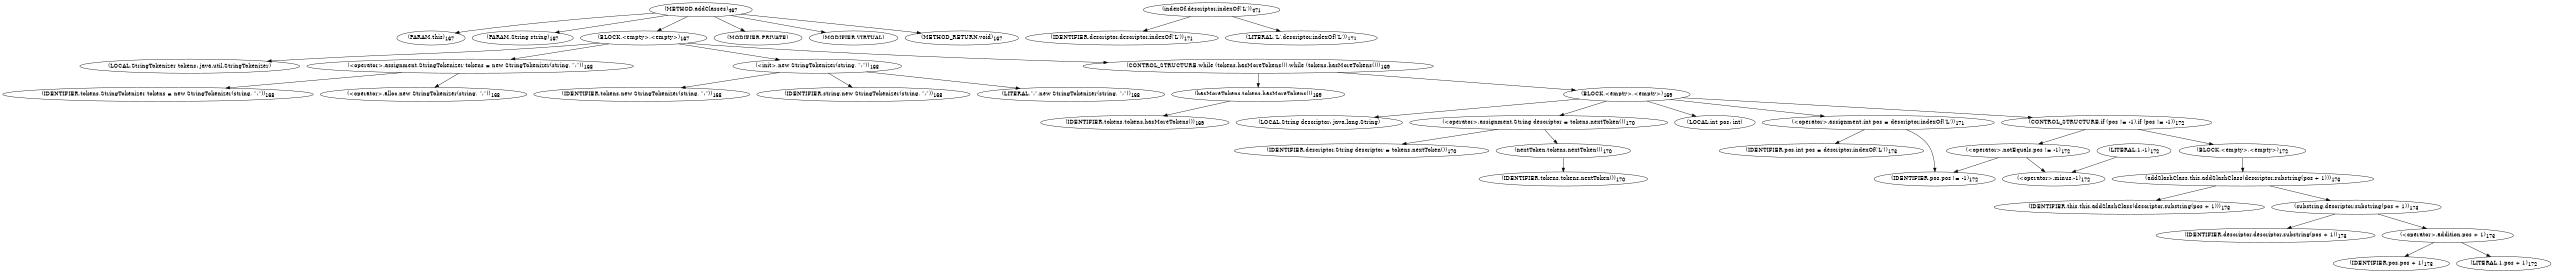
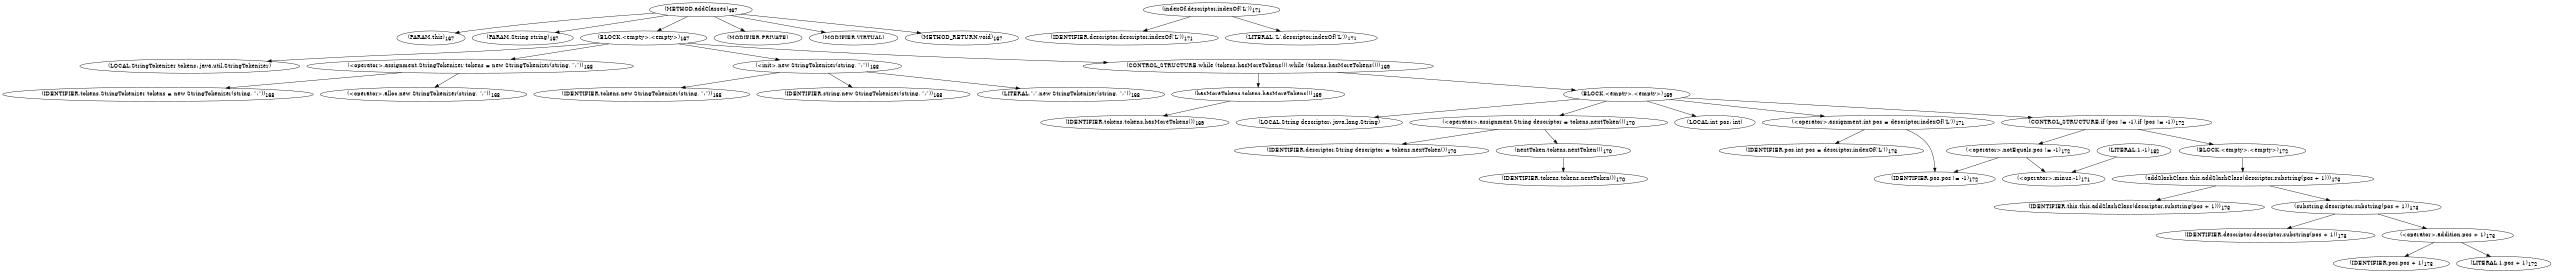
node "(indexOf,descriptor.indexOf('L'))": text "471" -> "171"
node "(LITERAL,1,-1)": text "172" -> "182"
node "(<operator>.minus,-1)": text "172" -> "171"
